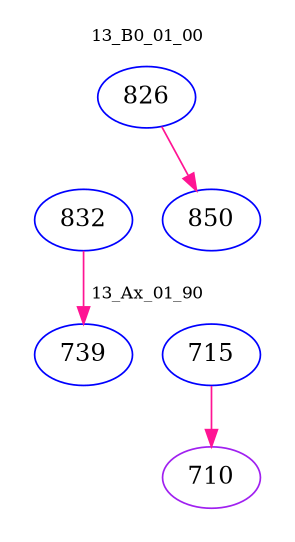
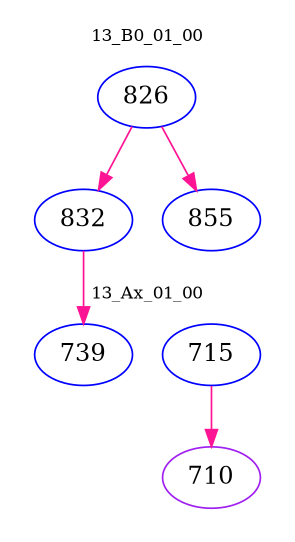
edge "826" -> "832": added
node "850": label "850" -> "855"
cluster "13_Ax_01_90": label "13_Ax_01_90" -> "13_Ax_01_00"
